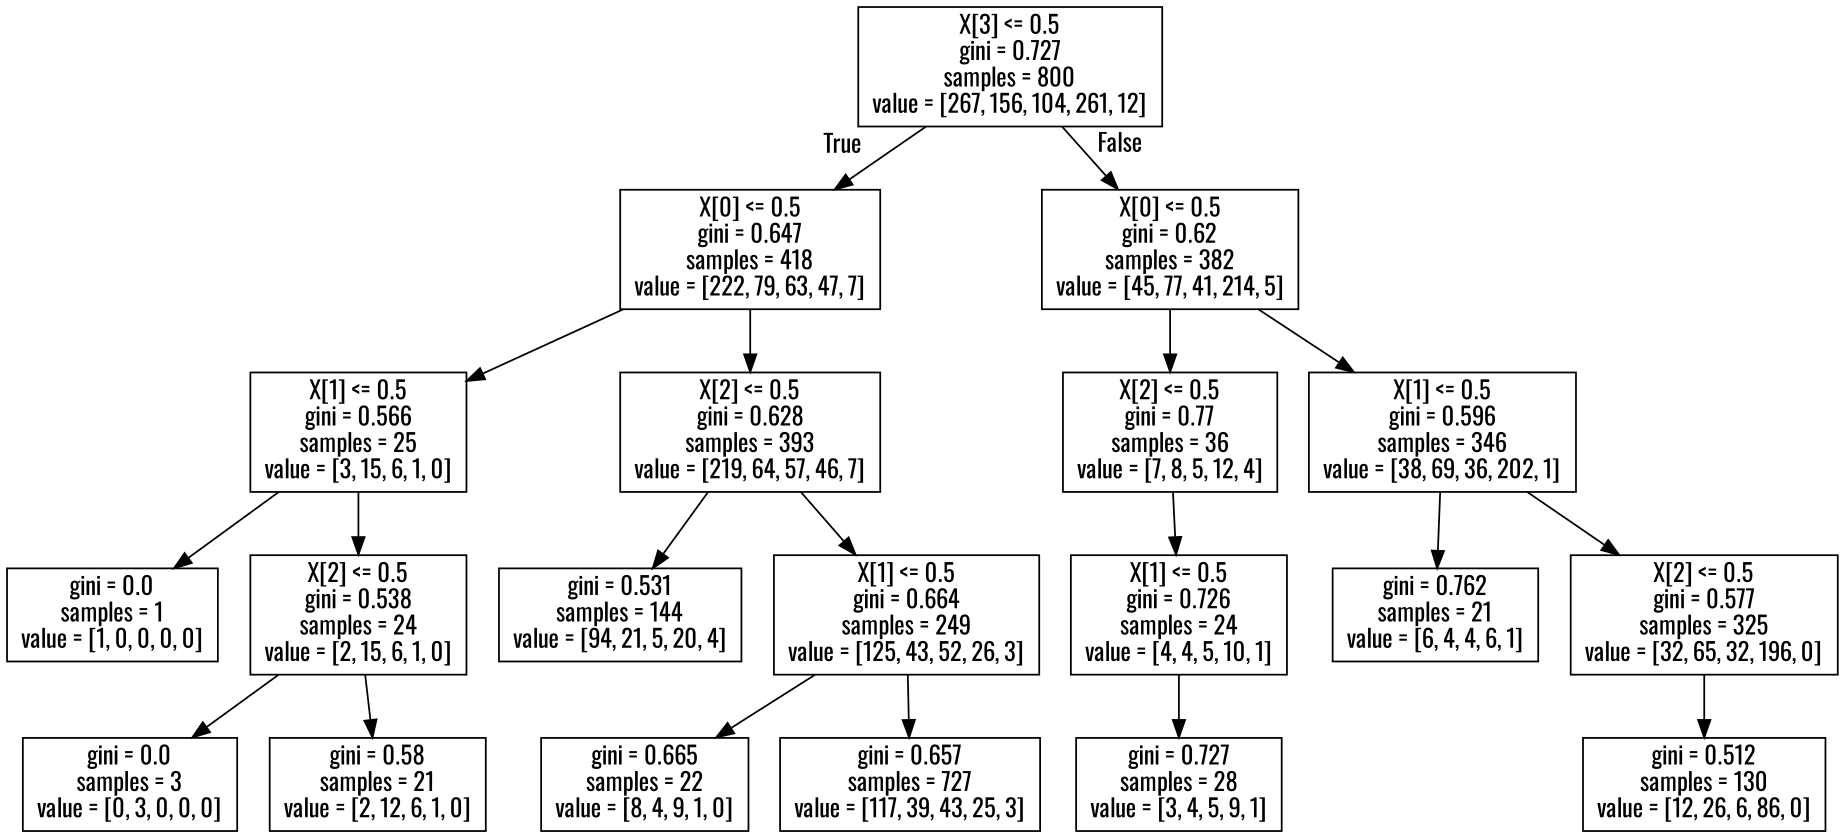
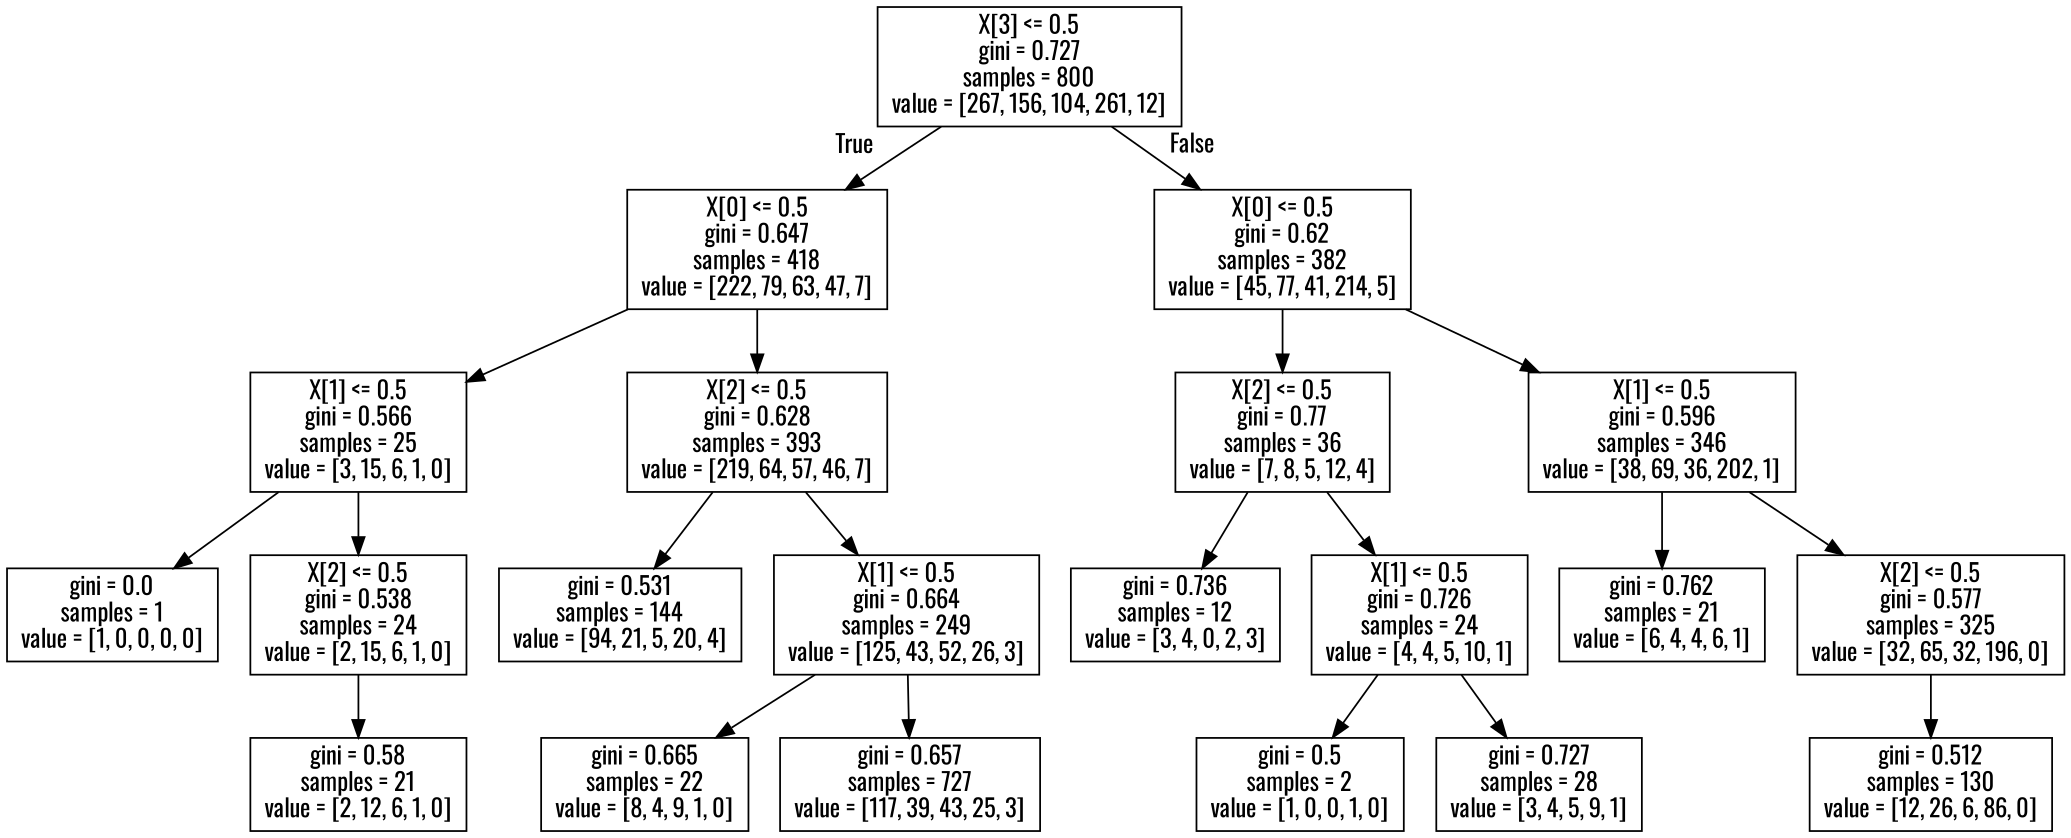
node "gini = 0.736 samples = 12 value = [3, 4, 0, 2, 3]": added
node "gini = 0.0 samples = 3 value = [0, 3, 0, 0, 0]": removed
node "gini = 0.5 samples = 2 value = [1, 0, 0, 1, 0]": added
